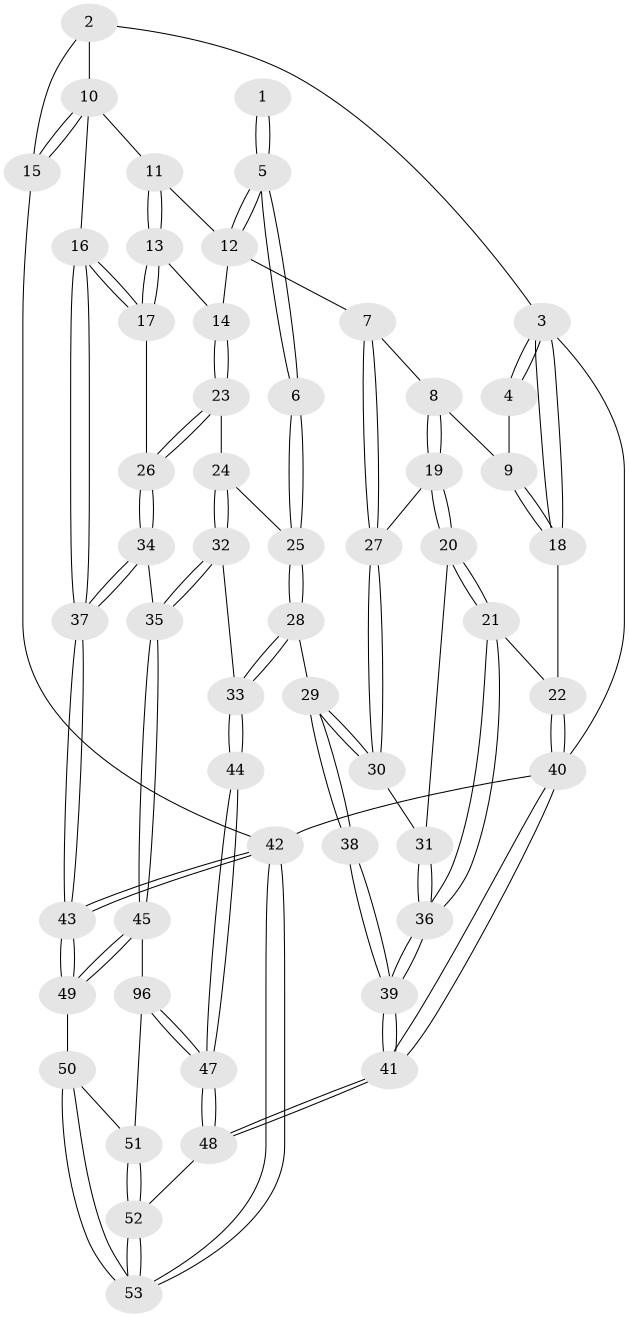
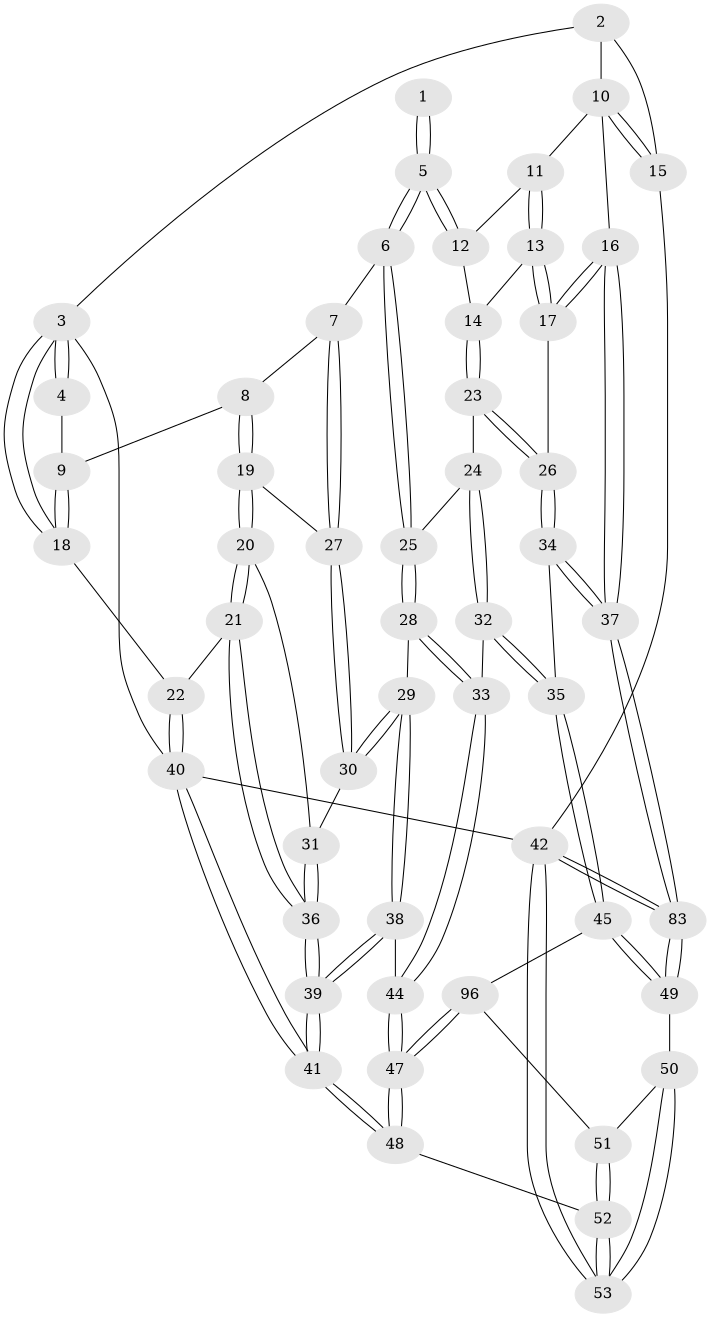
edge "12" -- "7": now "6" -- "7"
node "43": label "43" -> "83"
edge "38" -- "44": added
